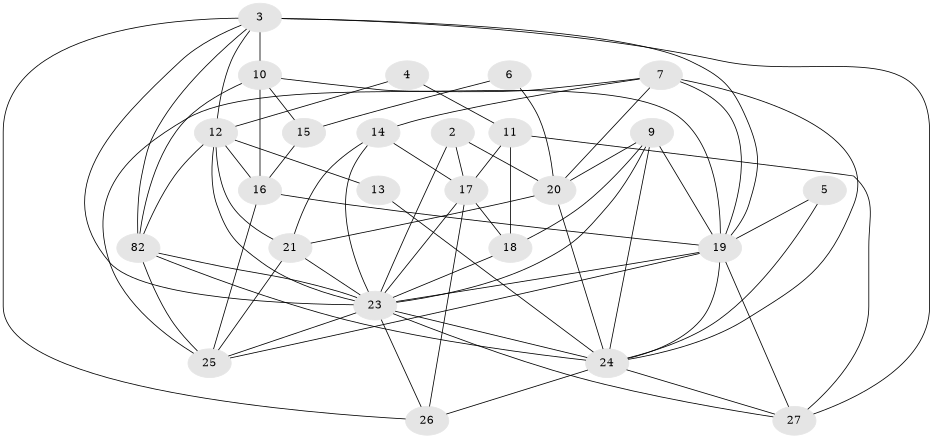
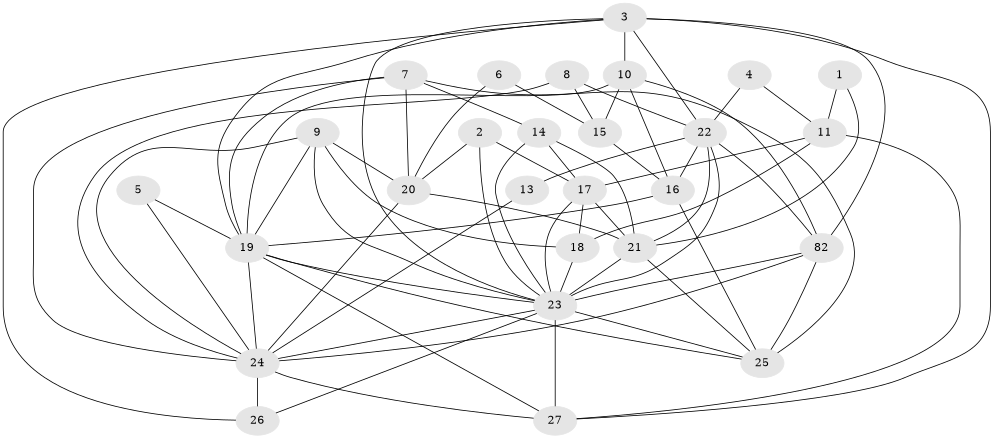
node "8": added
node "1": added
node "12": label "12" -> "22"
edge "17" -- "26": now "17" -- "21"
